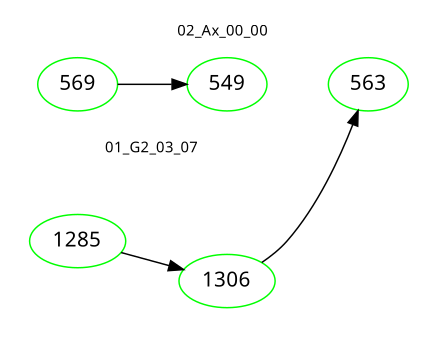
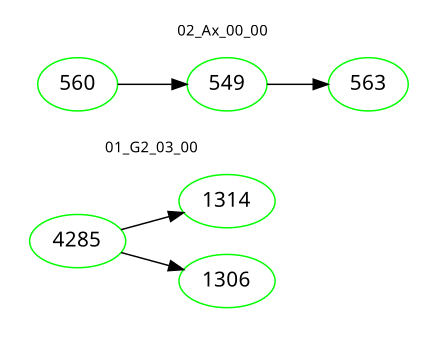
node "569": label "569" -> "560"
cluster "01_G2_03_07": label "01_G2_03_07" -> "01_G2_03_00"
edge "1306" -> "563": now "549" -> "563"
node "1314": added
node "1285": label "1285" -> "4285"
